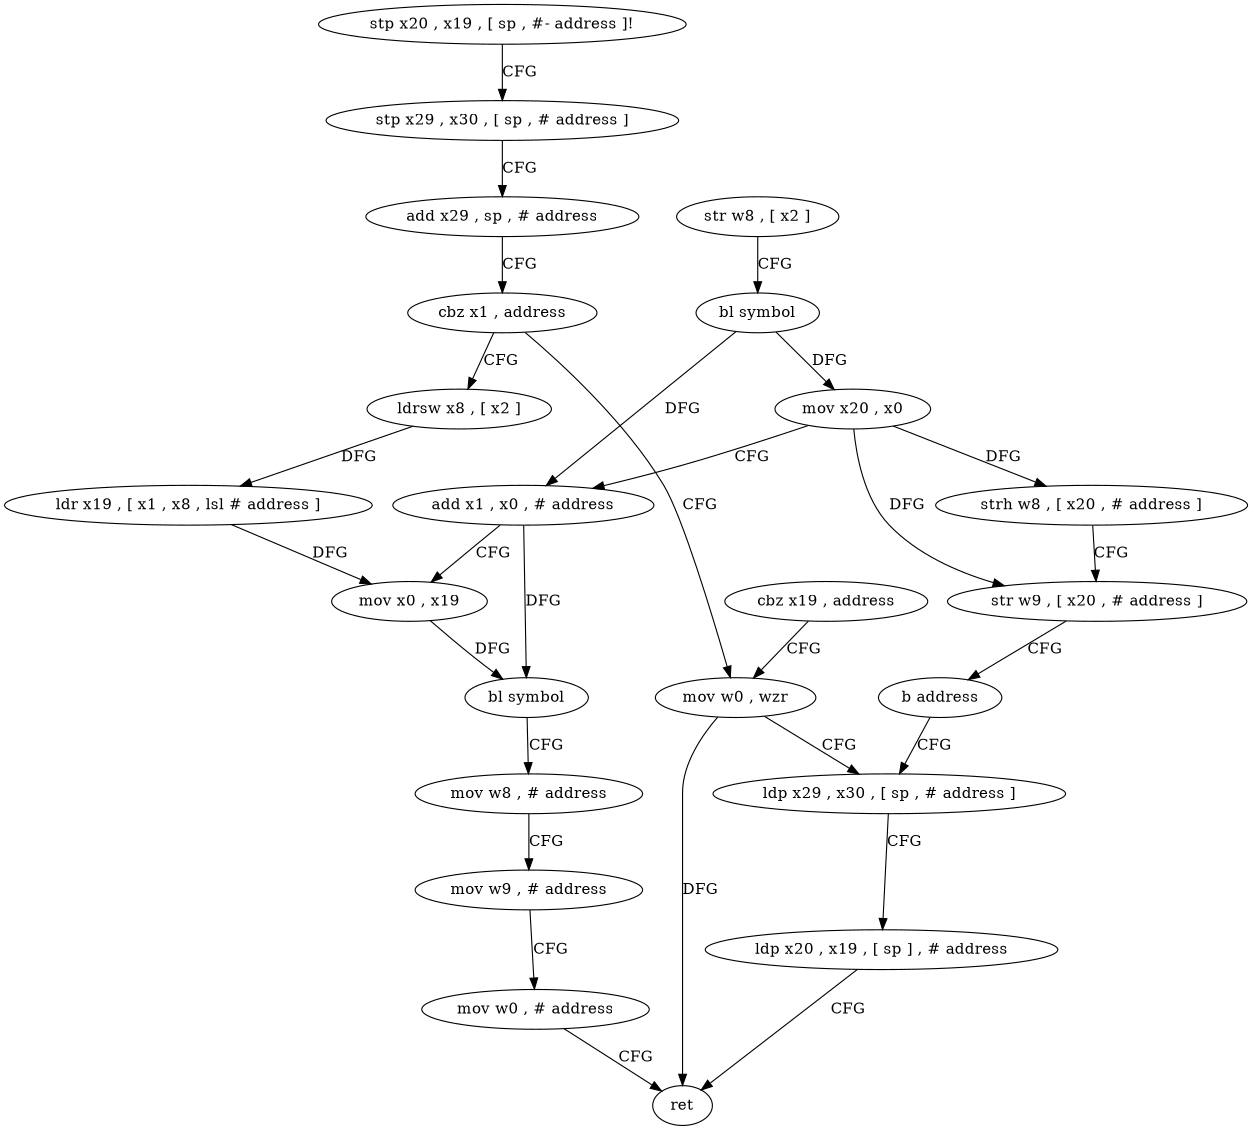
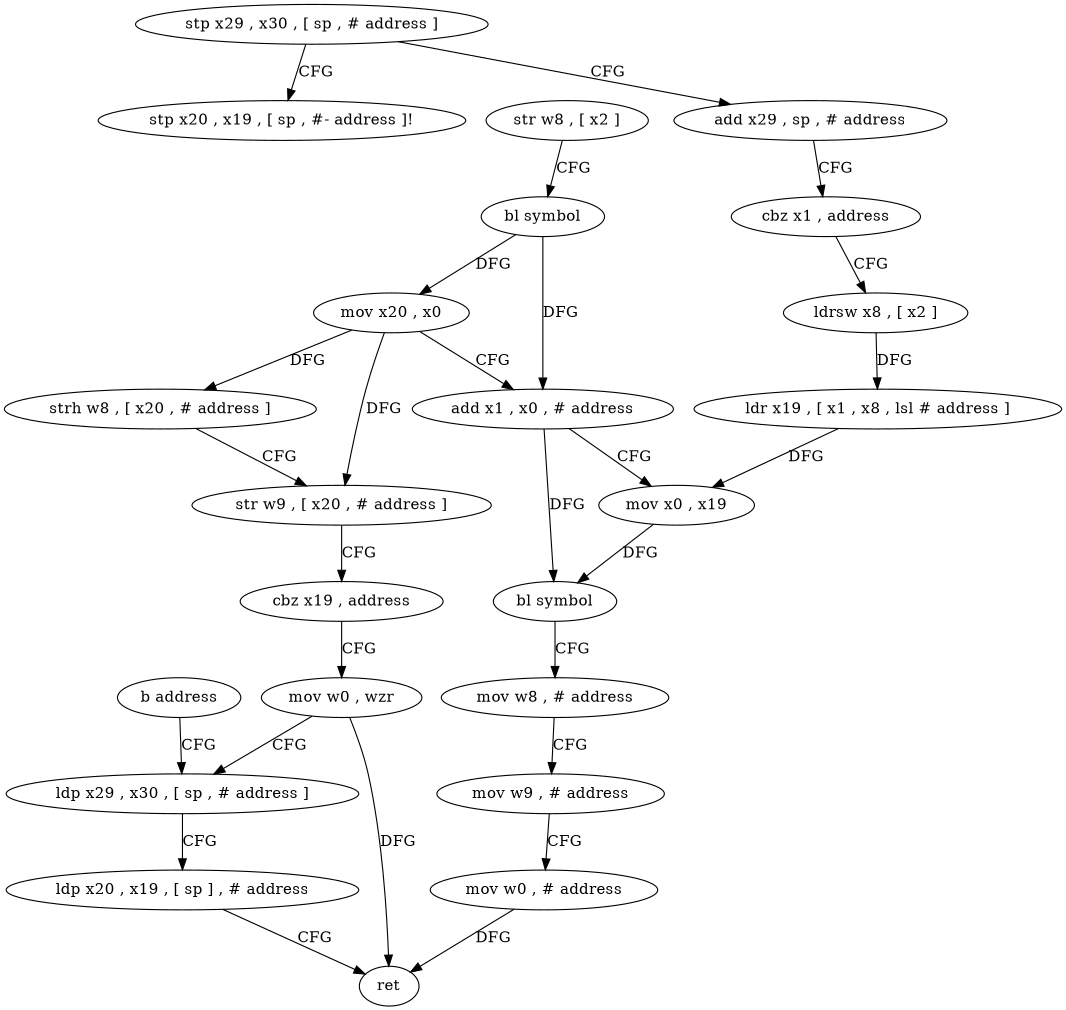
edge "stp x20 , x19 , [ sp , #- address ]!" -> "stp x29 , x30 , [ sp , # address ]": reversed
edge "cbz x1 , address" -> "mov w0 , wzr": removed, label "CFG"
edge "str w9 , [ x20 , # address ]" -> "b address": now "str w9 , [ x20 , # address ]" -> "cbz x19 , address"
edge "mov w0 , # address" -> "ret": label "CFG" -> "DFG"
